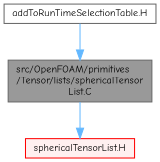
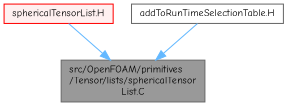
edge "src/OpenFOAM/primitives /Tensor/lists/sphericalTensor List.C" -> "sphericalTensorList.H": reversed
